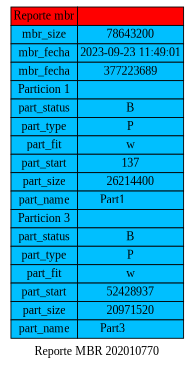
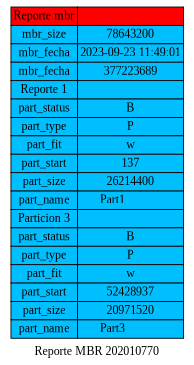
node "Reporte mbr": text "Particion 1" -> "Reporte 1"
